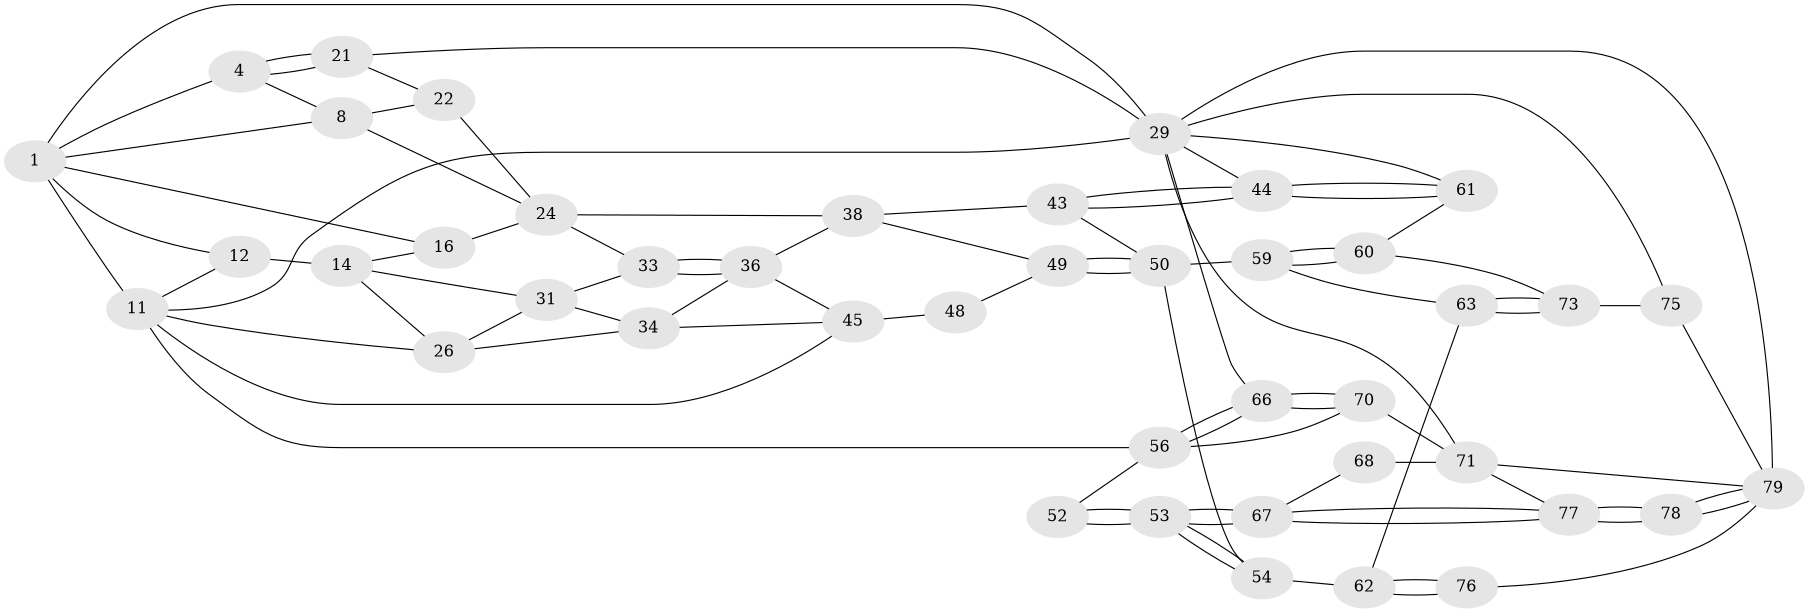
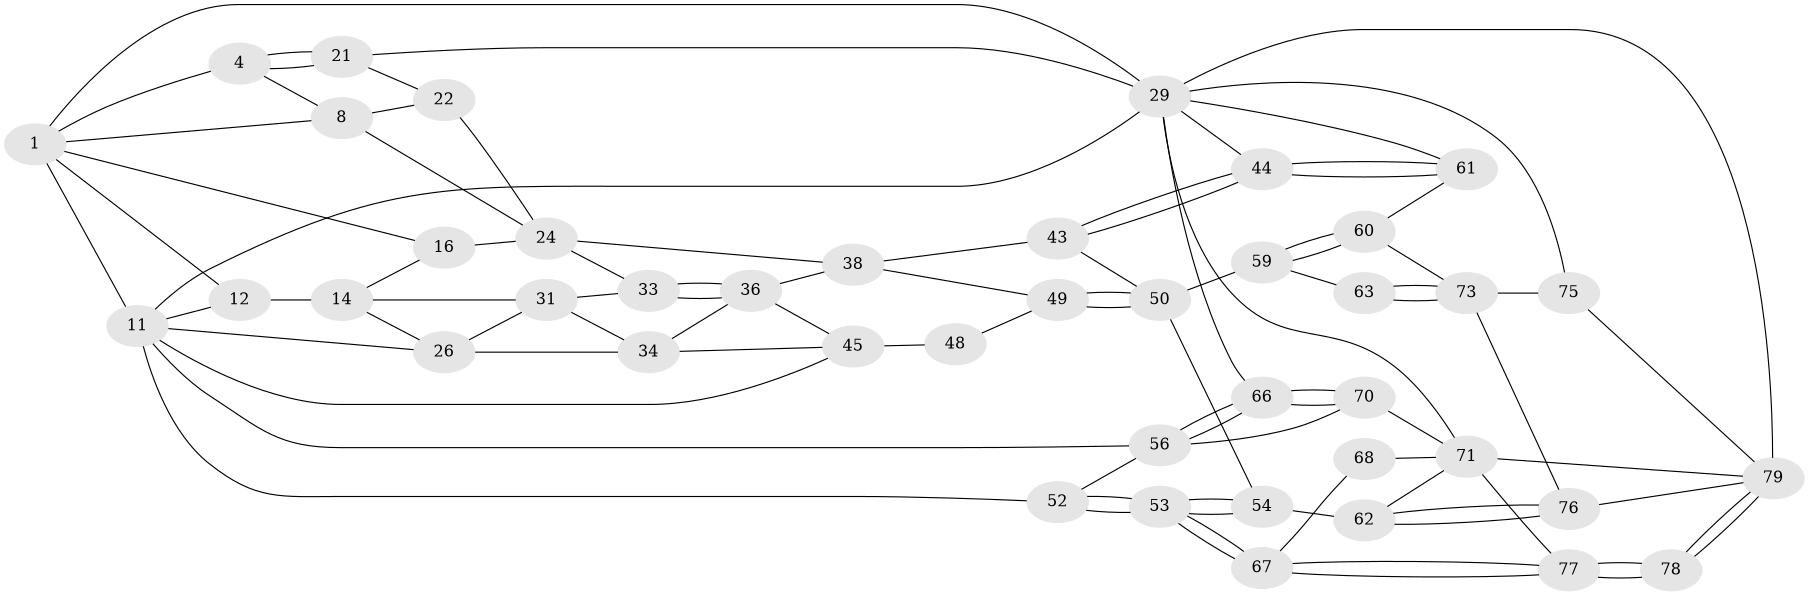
edge "73" -- "76": added
edge "63" -- "62": now "71" -- "62"
edge "11" -- "52": added
